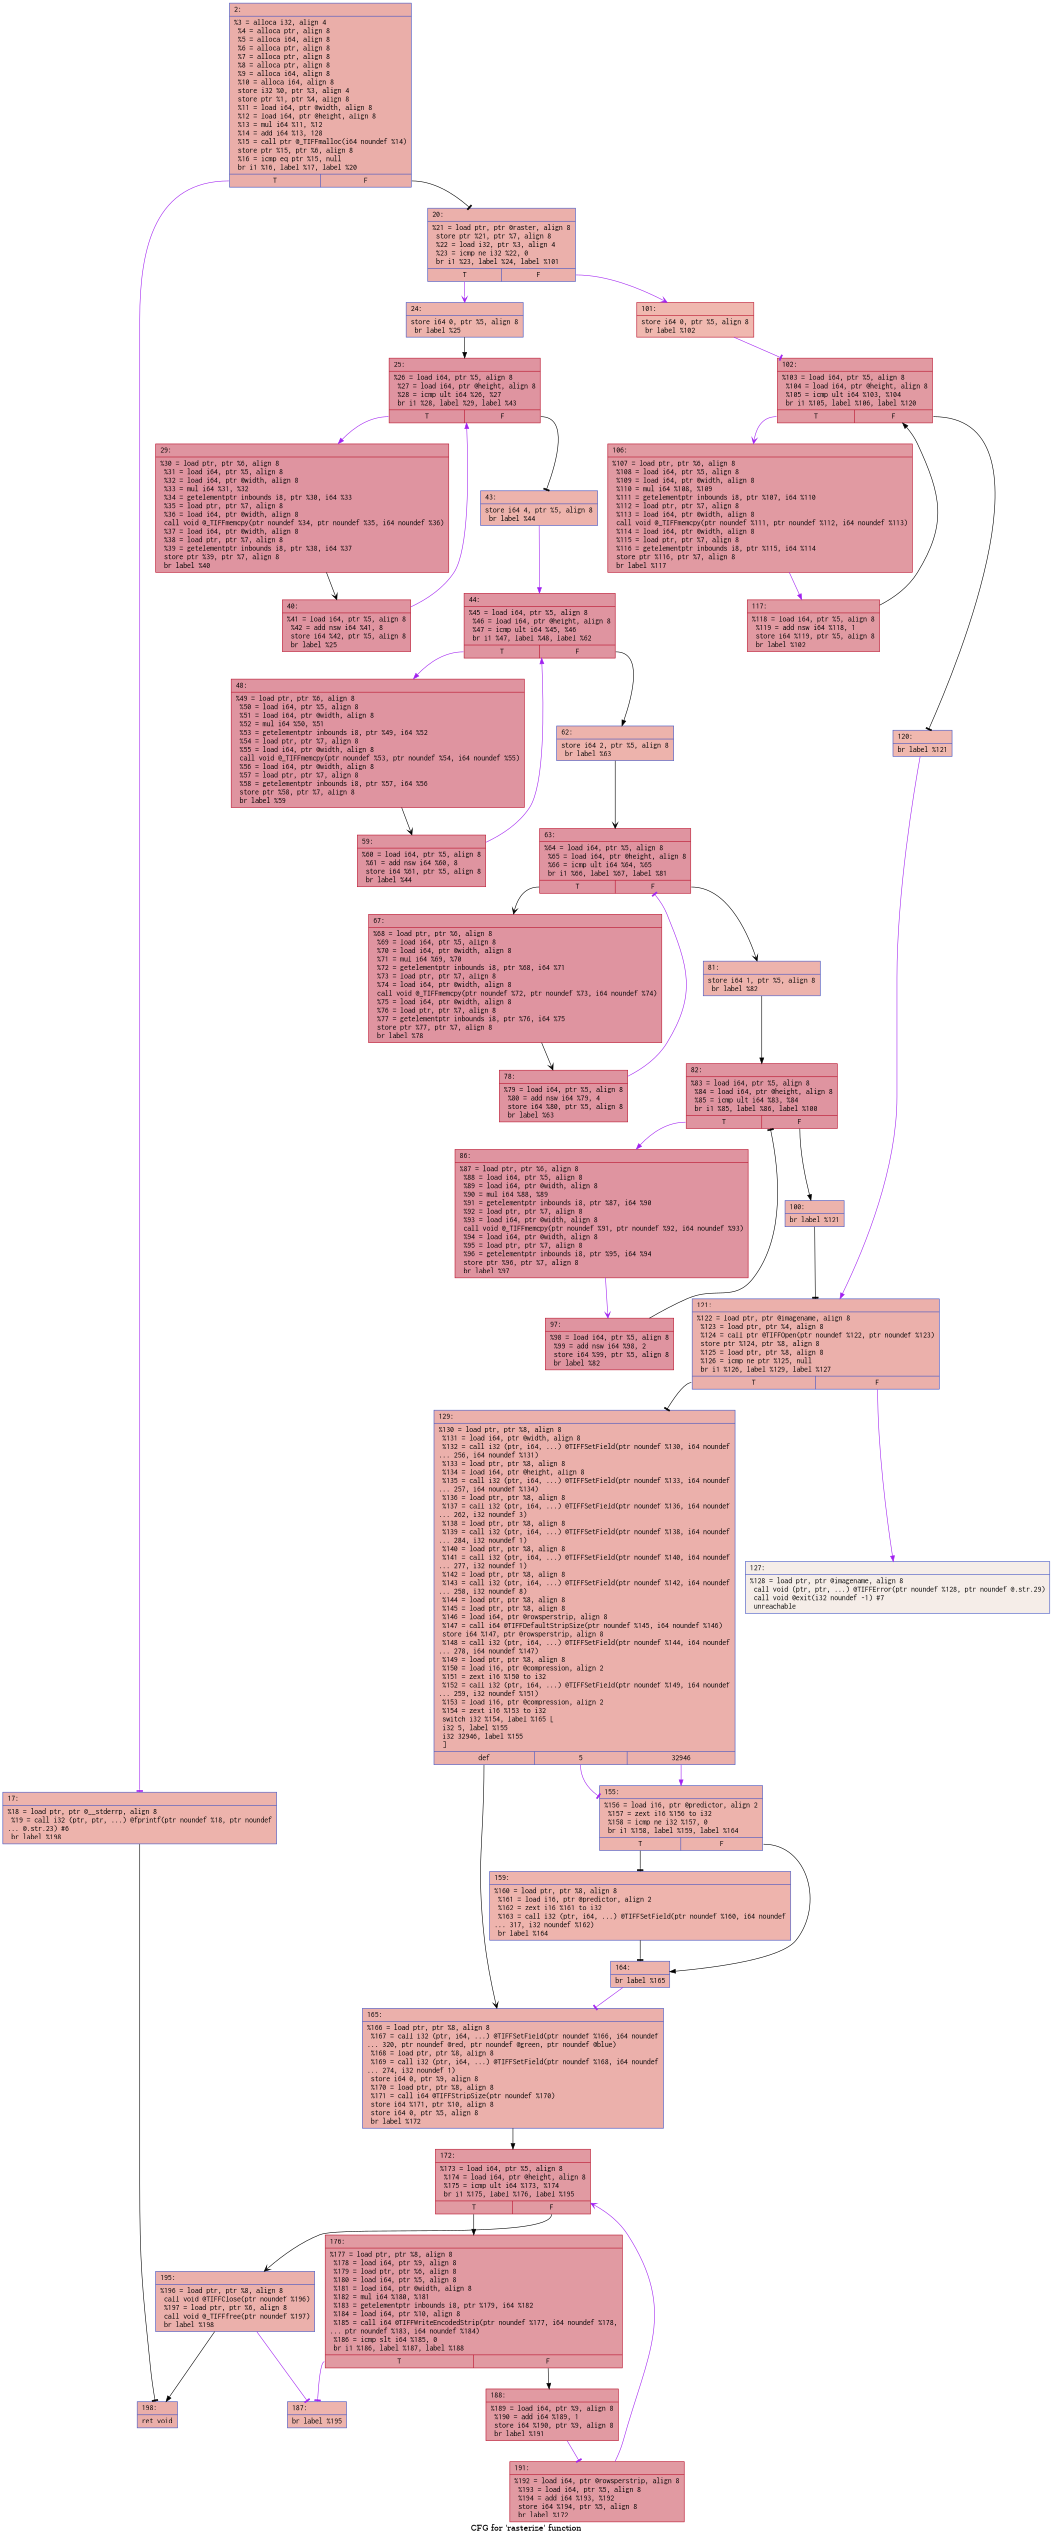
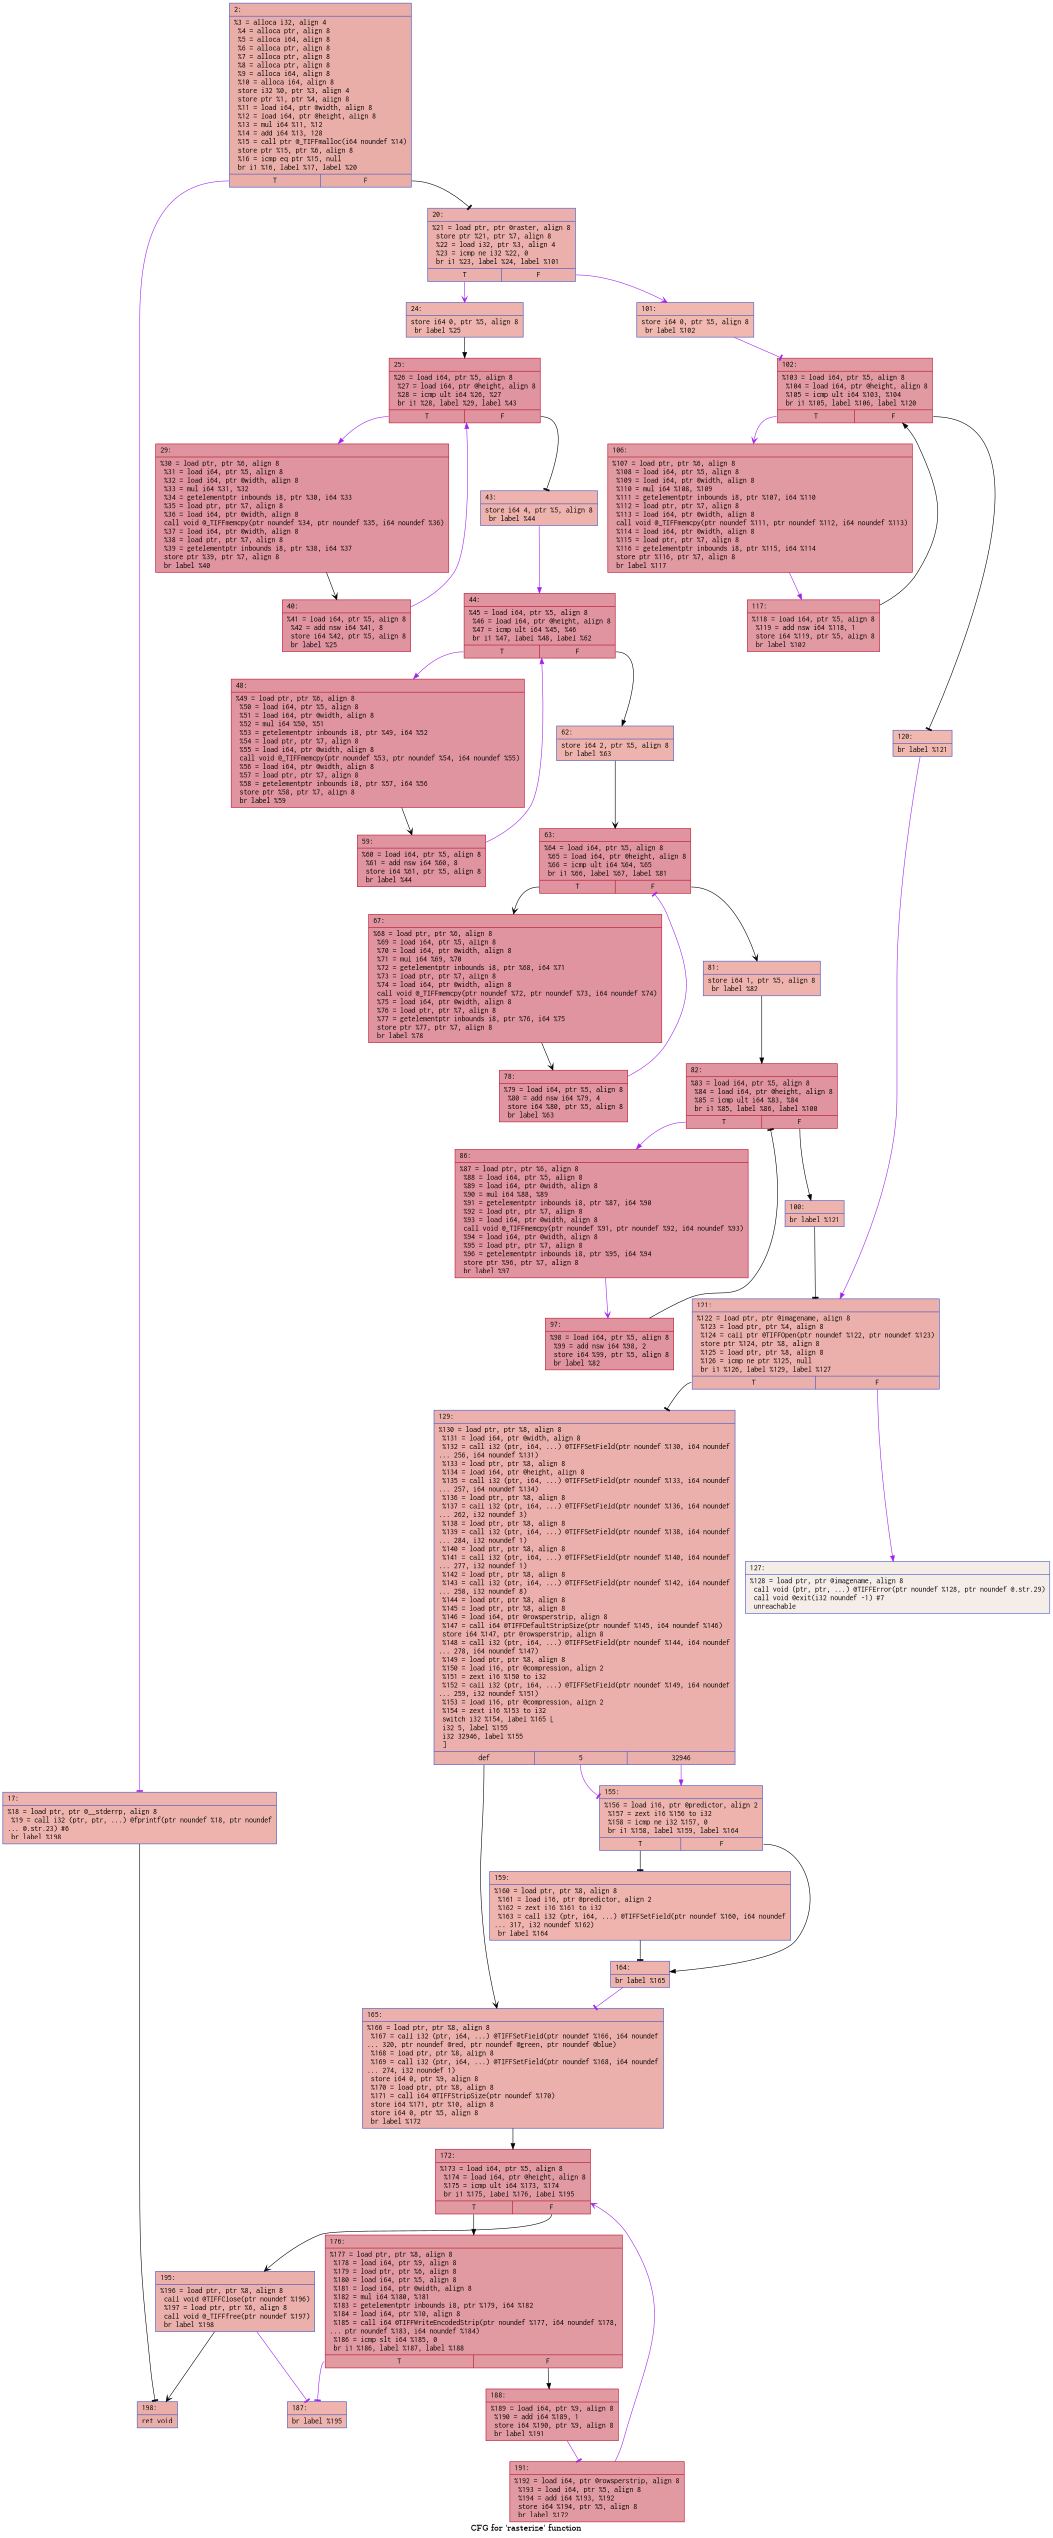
node "101:": color #b70d28ff -> #3d50c3ff
edge "195:" -> "198:": arrowhead normal -> vee
